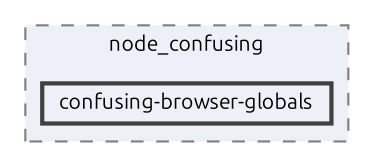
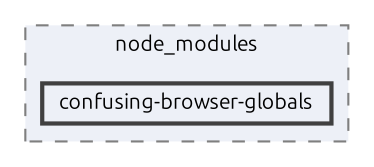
cluster "node_confusing": label "node_confusing" -> "node_modules"
